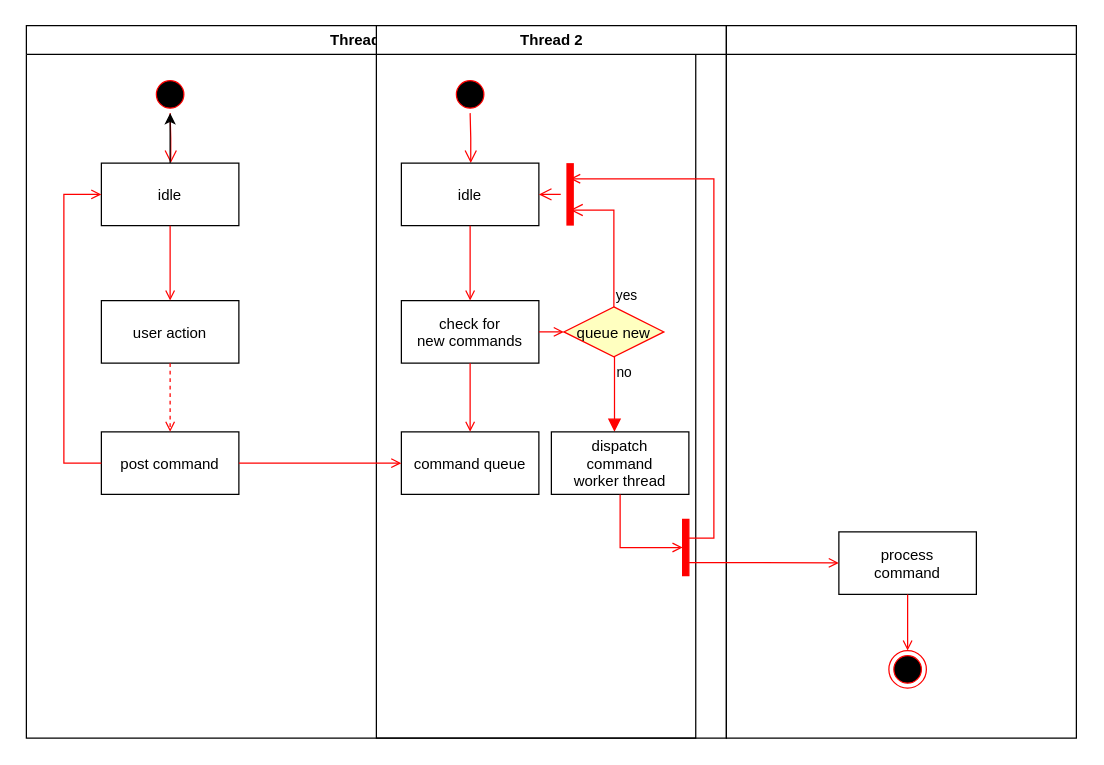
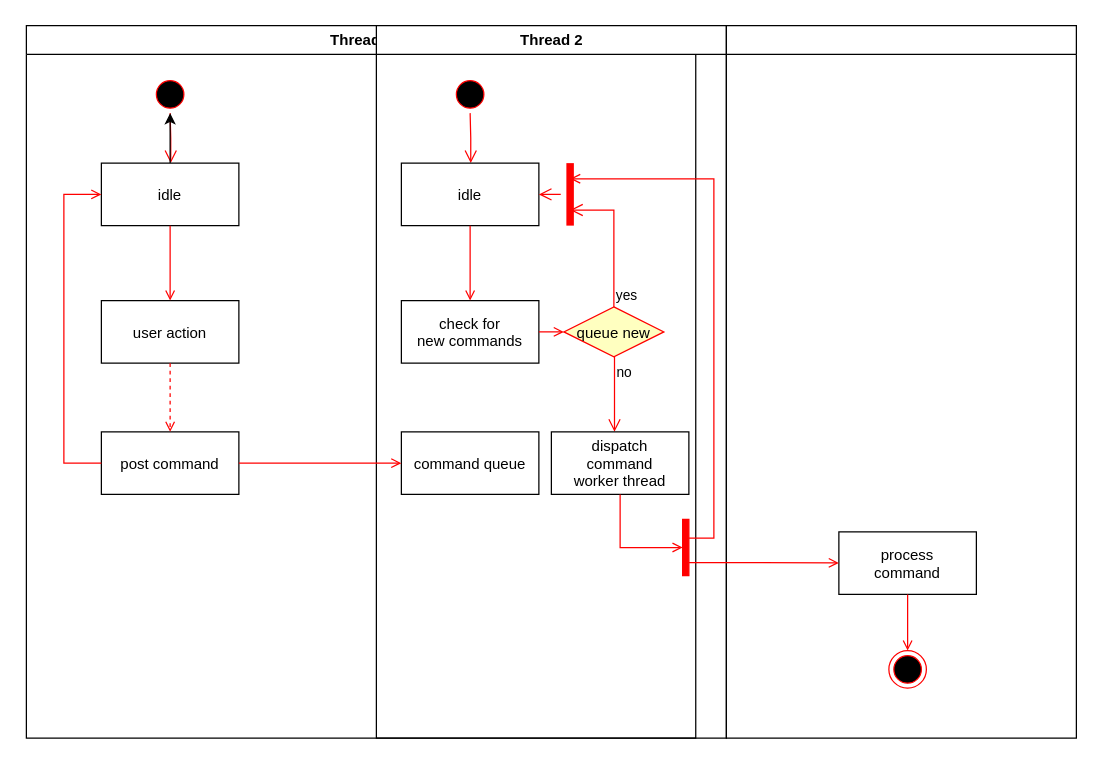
edge "check for new commands" -> "command queue": removed
edge "queue new" -> "dispatch command worker thread": arrowhead block -> open
